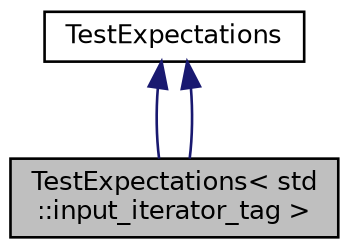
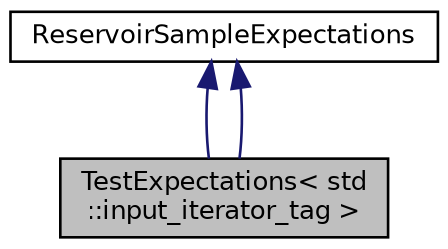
node "TestExpectations": label "TestExpectations" -> "ReservoirSampleExpectations"
